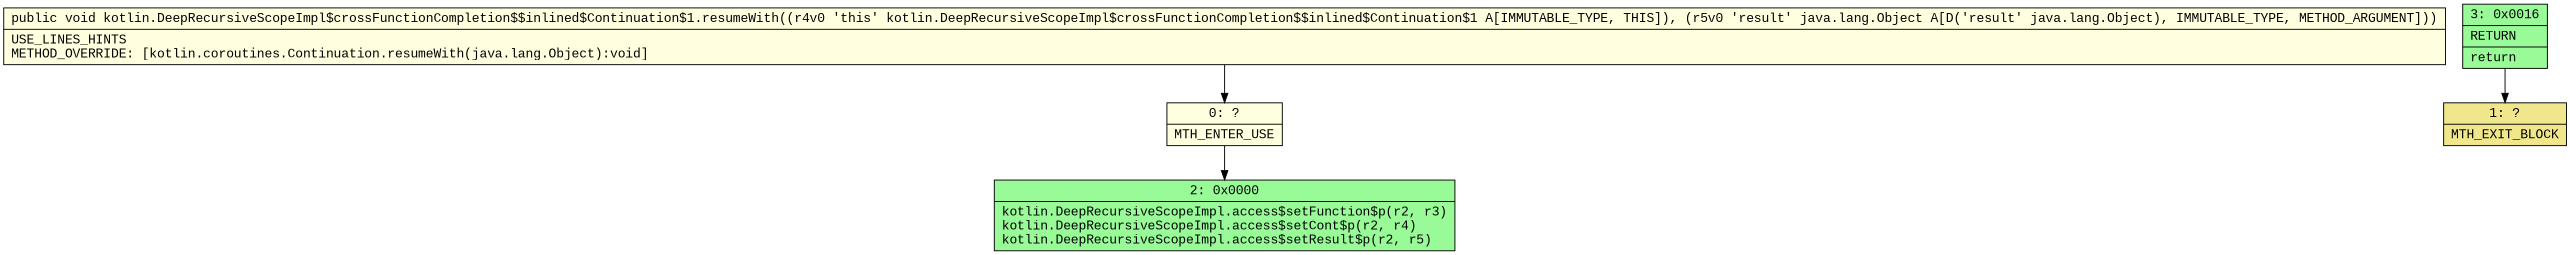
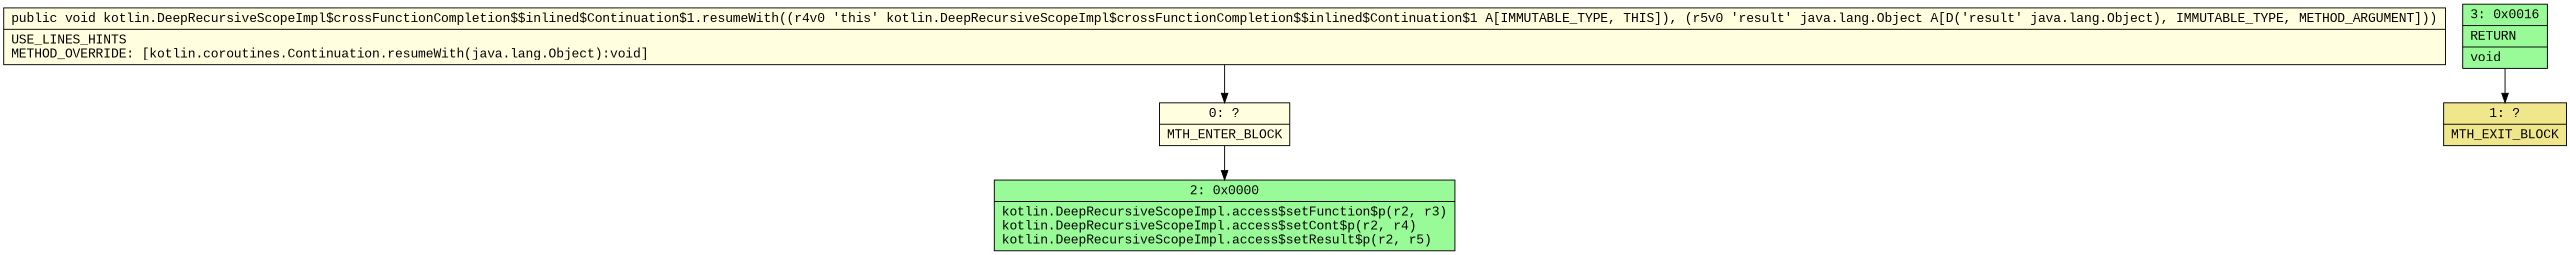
node "3: 0x0016": text "return" -> "void"
node "0: ?": text "MTH_ENTER_USE" -> "MTH_ENTER_BLOCK"
